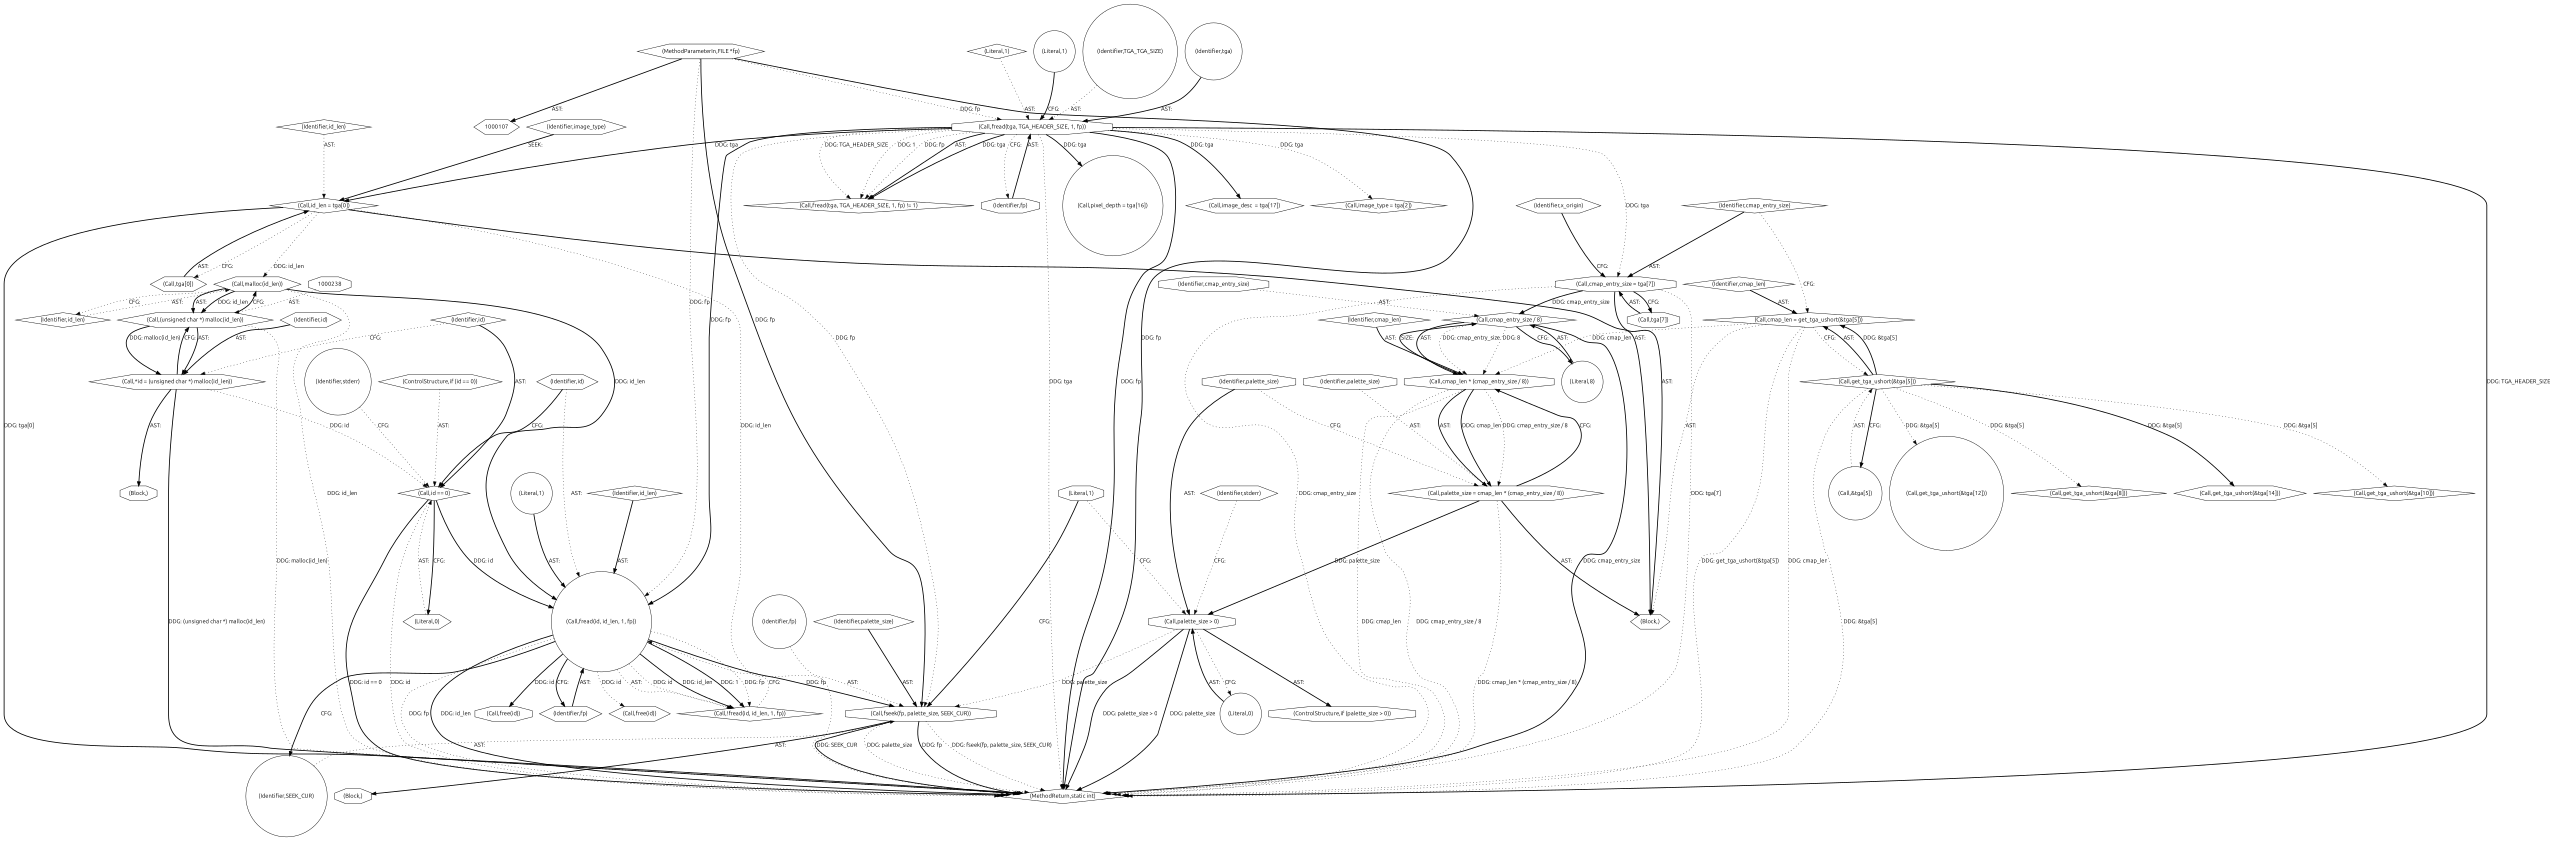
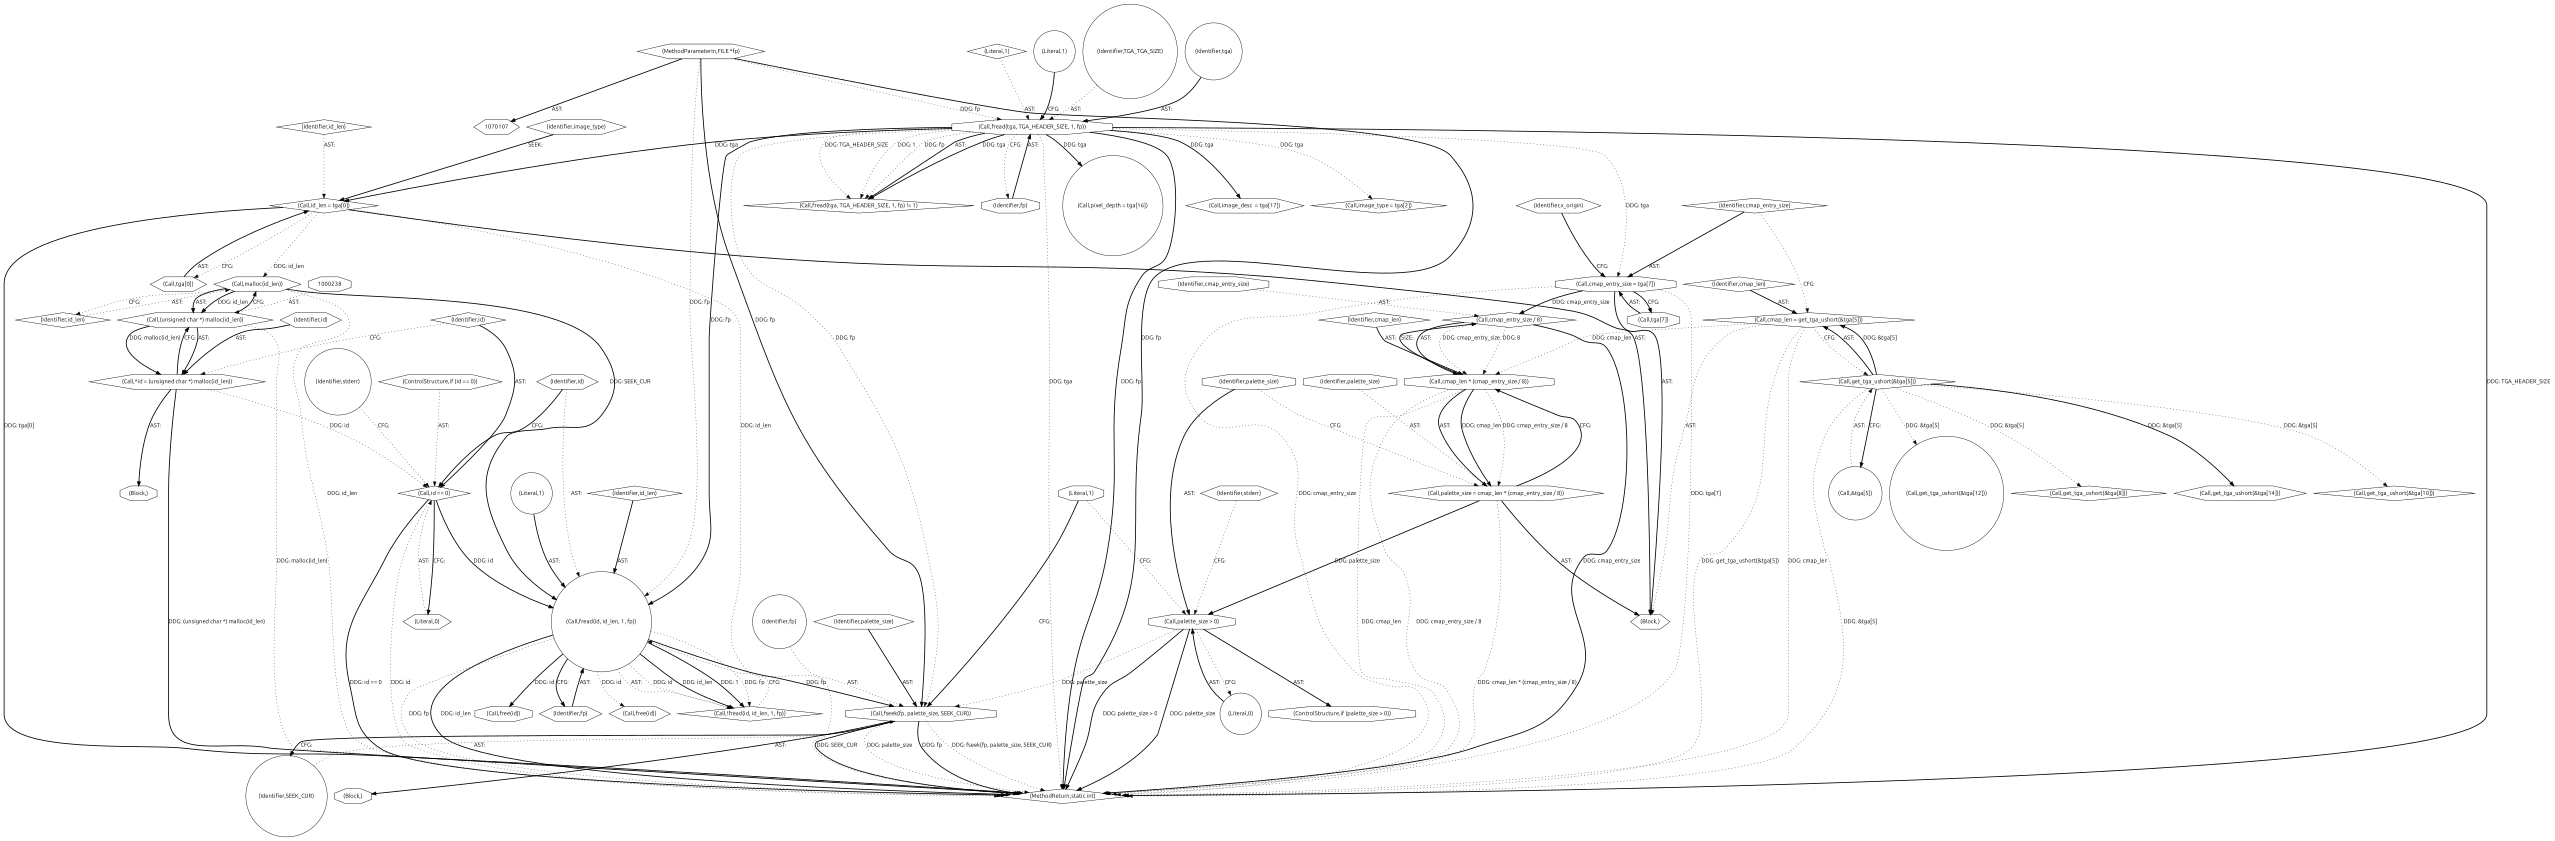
node "1000107": label "1000107" -> "1070107"
edge "(Call,malloc(id_len))" -> "(Call,fread(id, id_len, 1, fp))": label "DDG: id_len" -> "DDG: SEEK_CUR"
node "(Literal,8)": removed
edge "(Call,fread(id, id_len, 1, fp))" -> "(Identifier,SEEK_CUR)": now "(Call,fseek(fp, palette_size, SEEK_CUR))" -> "(Identifier,SEEK_CUR)"
